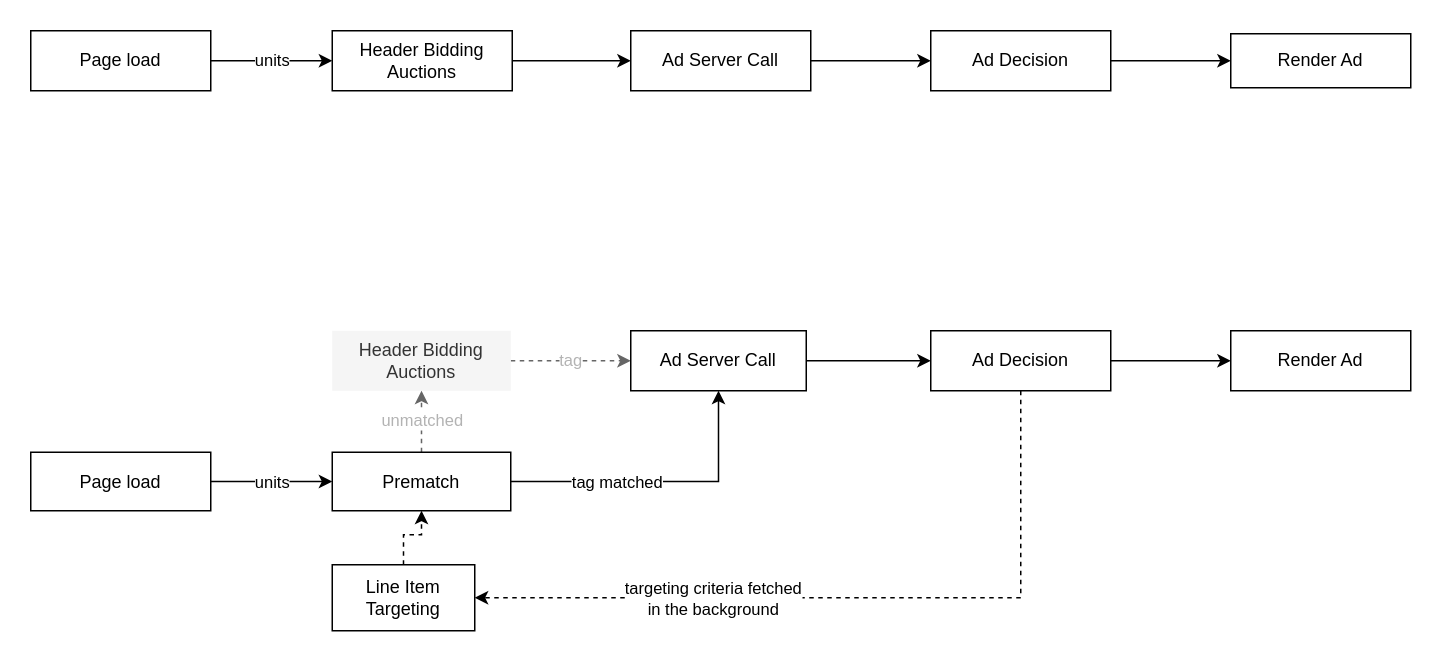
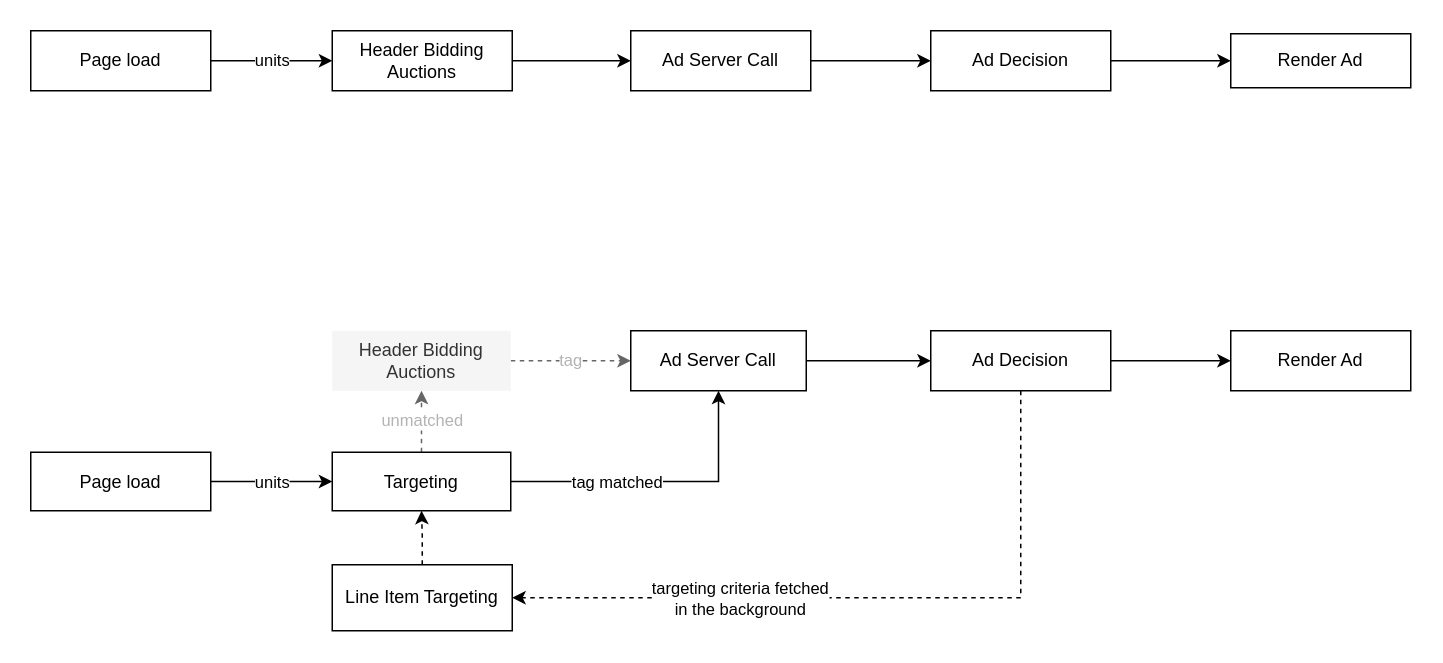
node "Prematch": label "Prematch" -> "Targeting"
node "Line Item Targeting": size 143x66 -> 180x66
